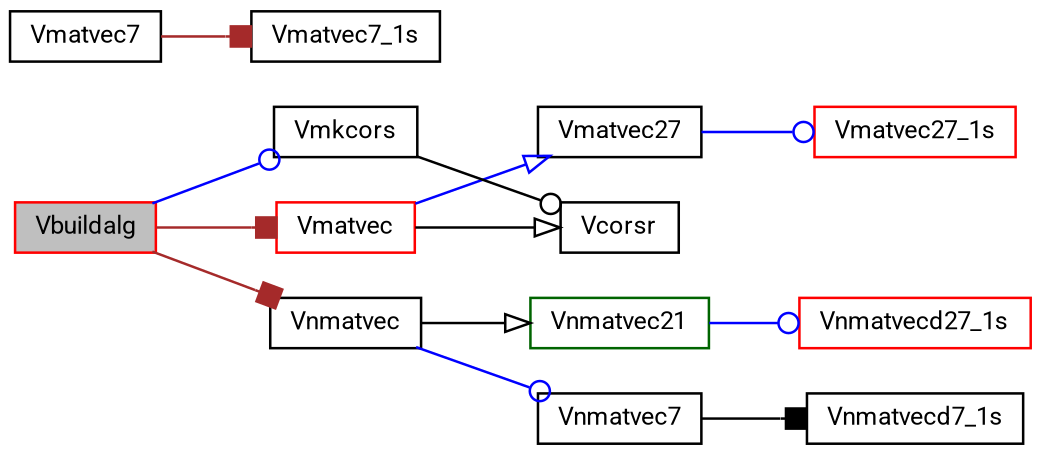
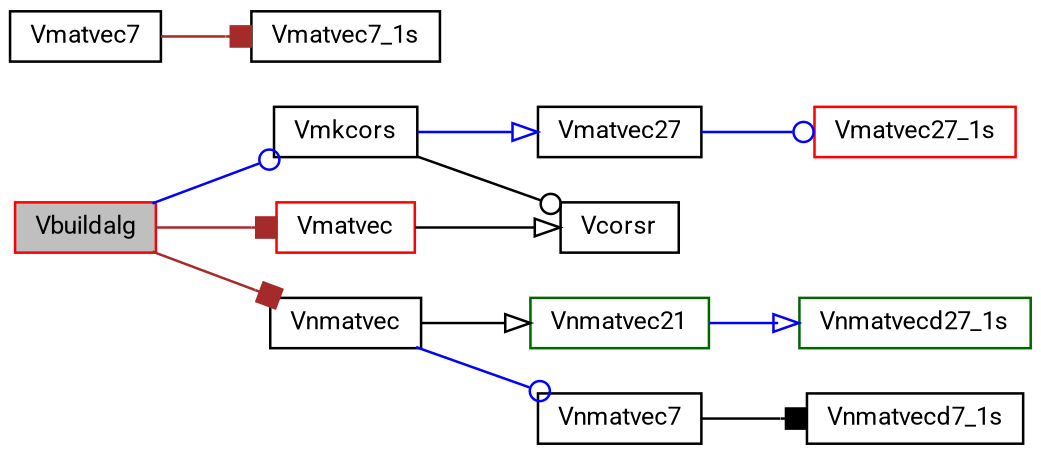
edge "Vmatvec" -> "Vmatvec27": now "Vmkcors" -> "Vmatvec27"
edge "Vnmatvec21" -> "Vnmatvecd27_1s": arrowhead odot -> onormal
node "Vnmatvecd27_1s": color red -> darkgreen
